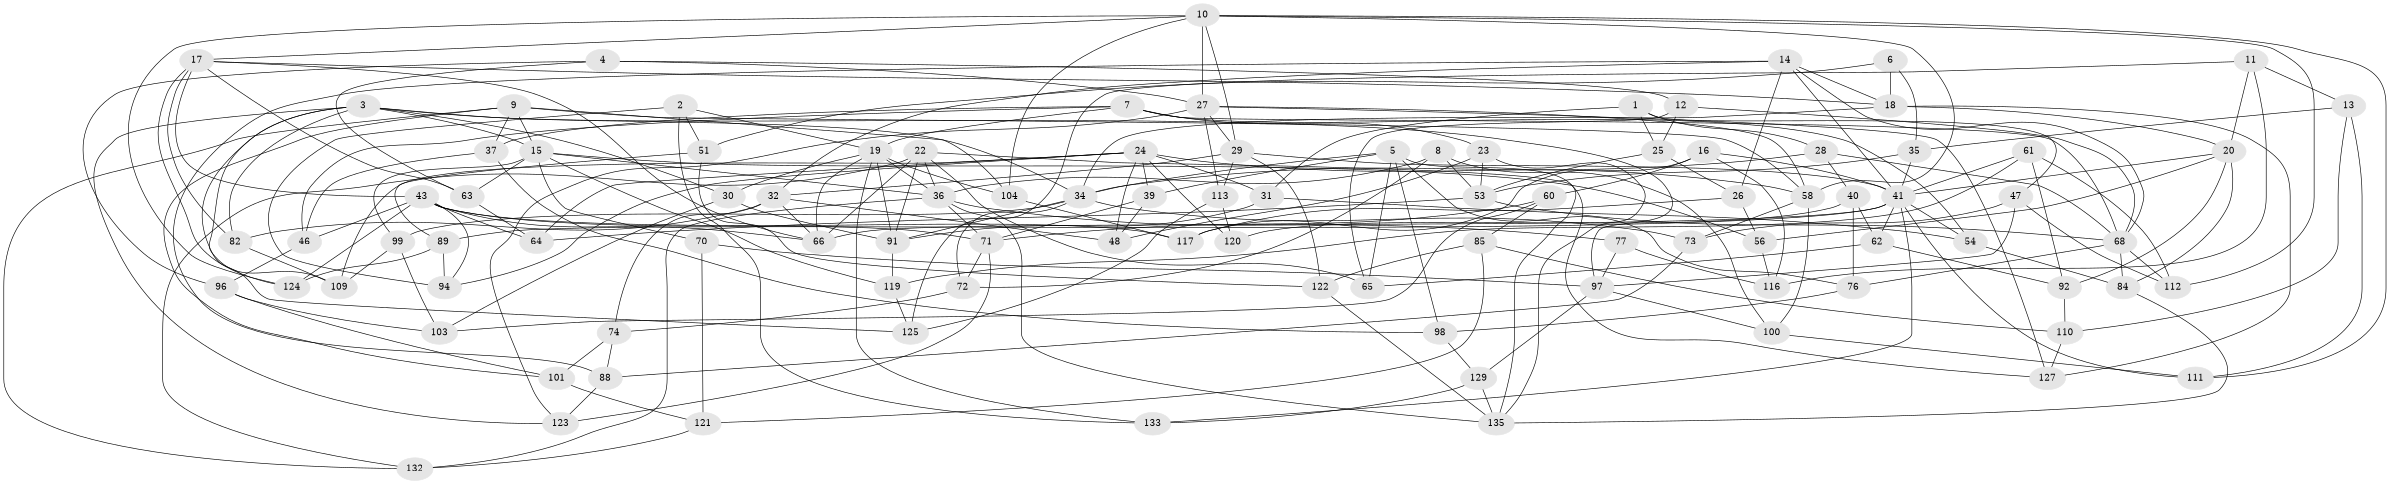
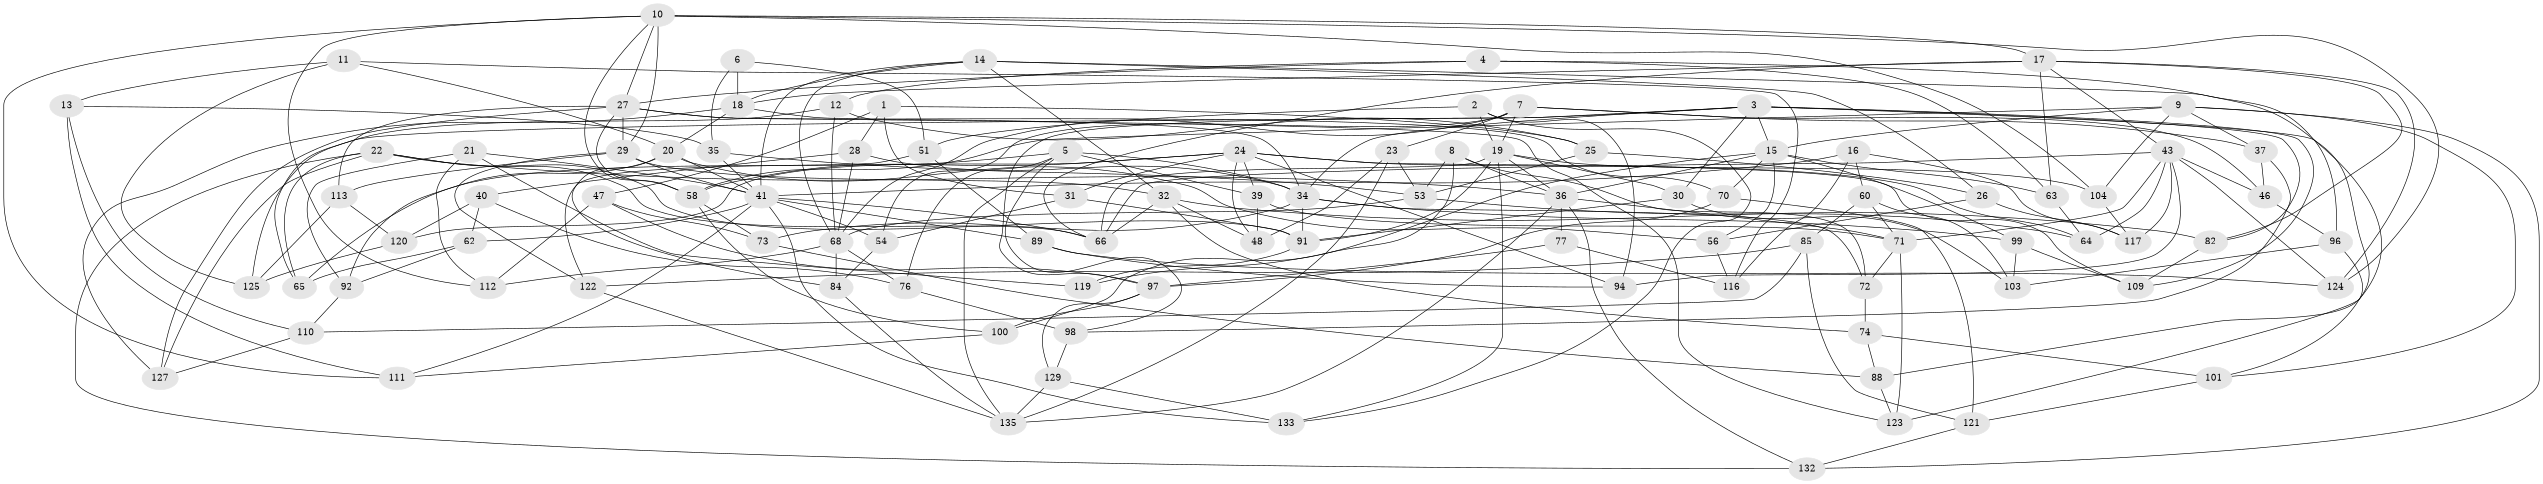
edge "27" -- "70": added
node "61": label "61" -> "21"
edge "119" -- "125": now "120" -- "125"
